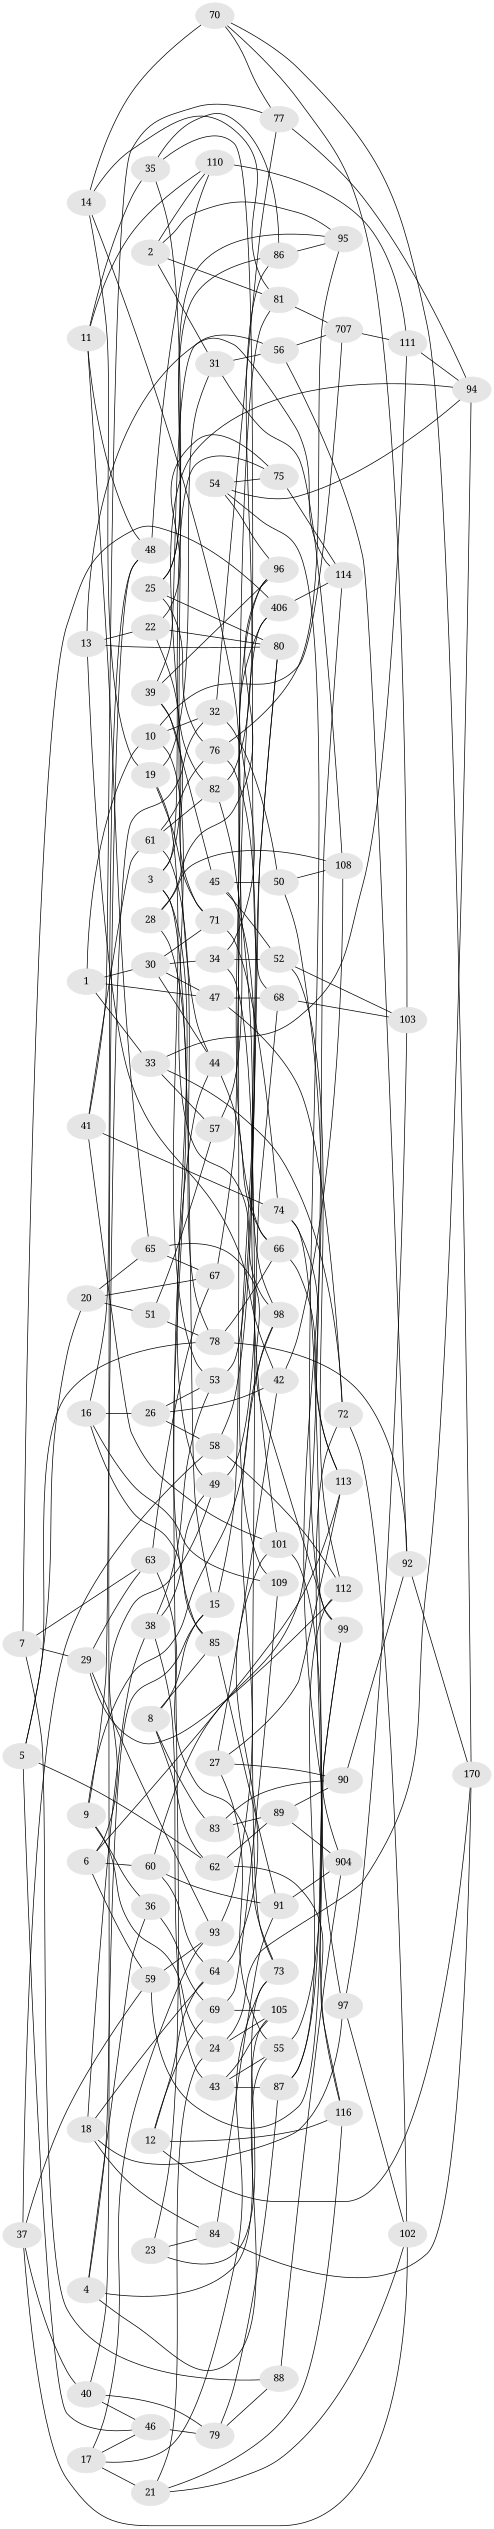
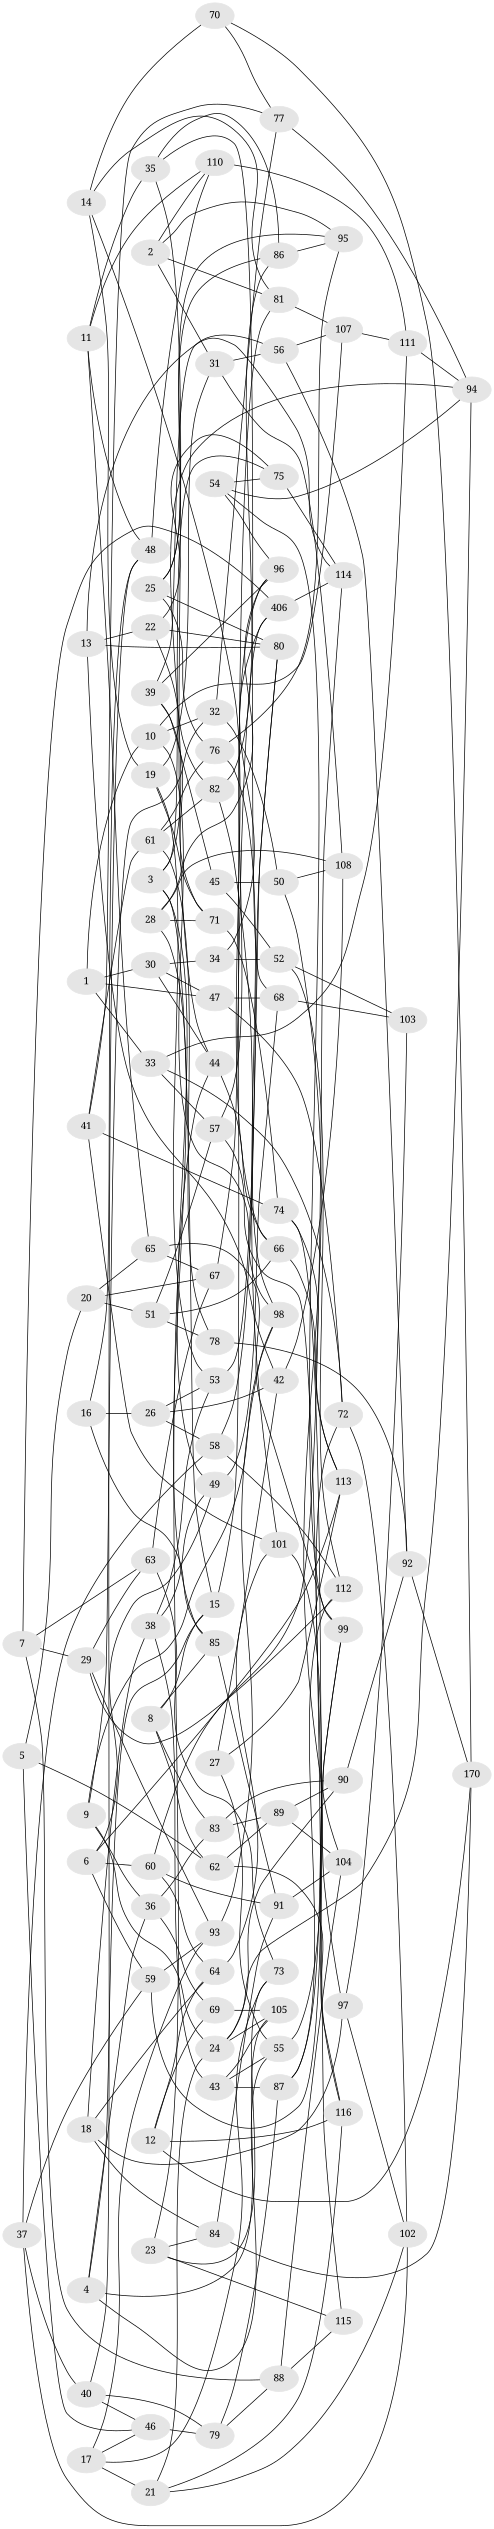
node "707": label "707" -> "107"
edge "70" -- "103": removed
edge "71" -- "30": now "71" -- "28"
edge "66" -- "78": now "66" -- "51"
edge "34" -- "73": removed
edge "78" -- "5": removed
node "109": removed
edge "27" -- "90": now "24" -- "90"
edge "83" -- "36": added
node "904": label "904" -> "104"
node "115": added
